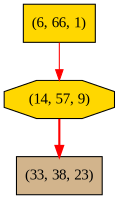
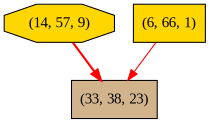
edge "(6, 66, 1)" -> "(14, 57, 9)": now "(6, 66, 1)" -> "(33, 38, 23)"
